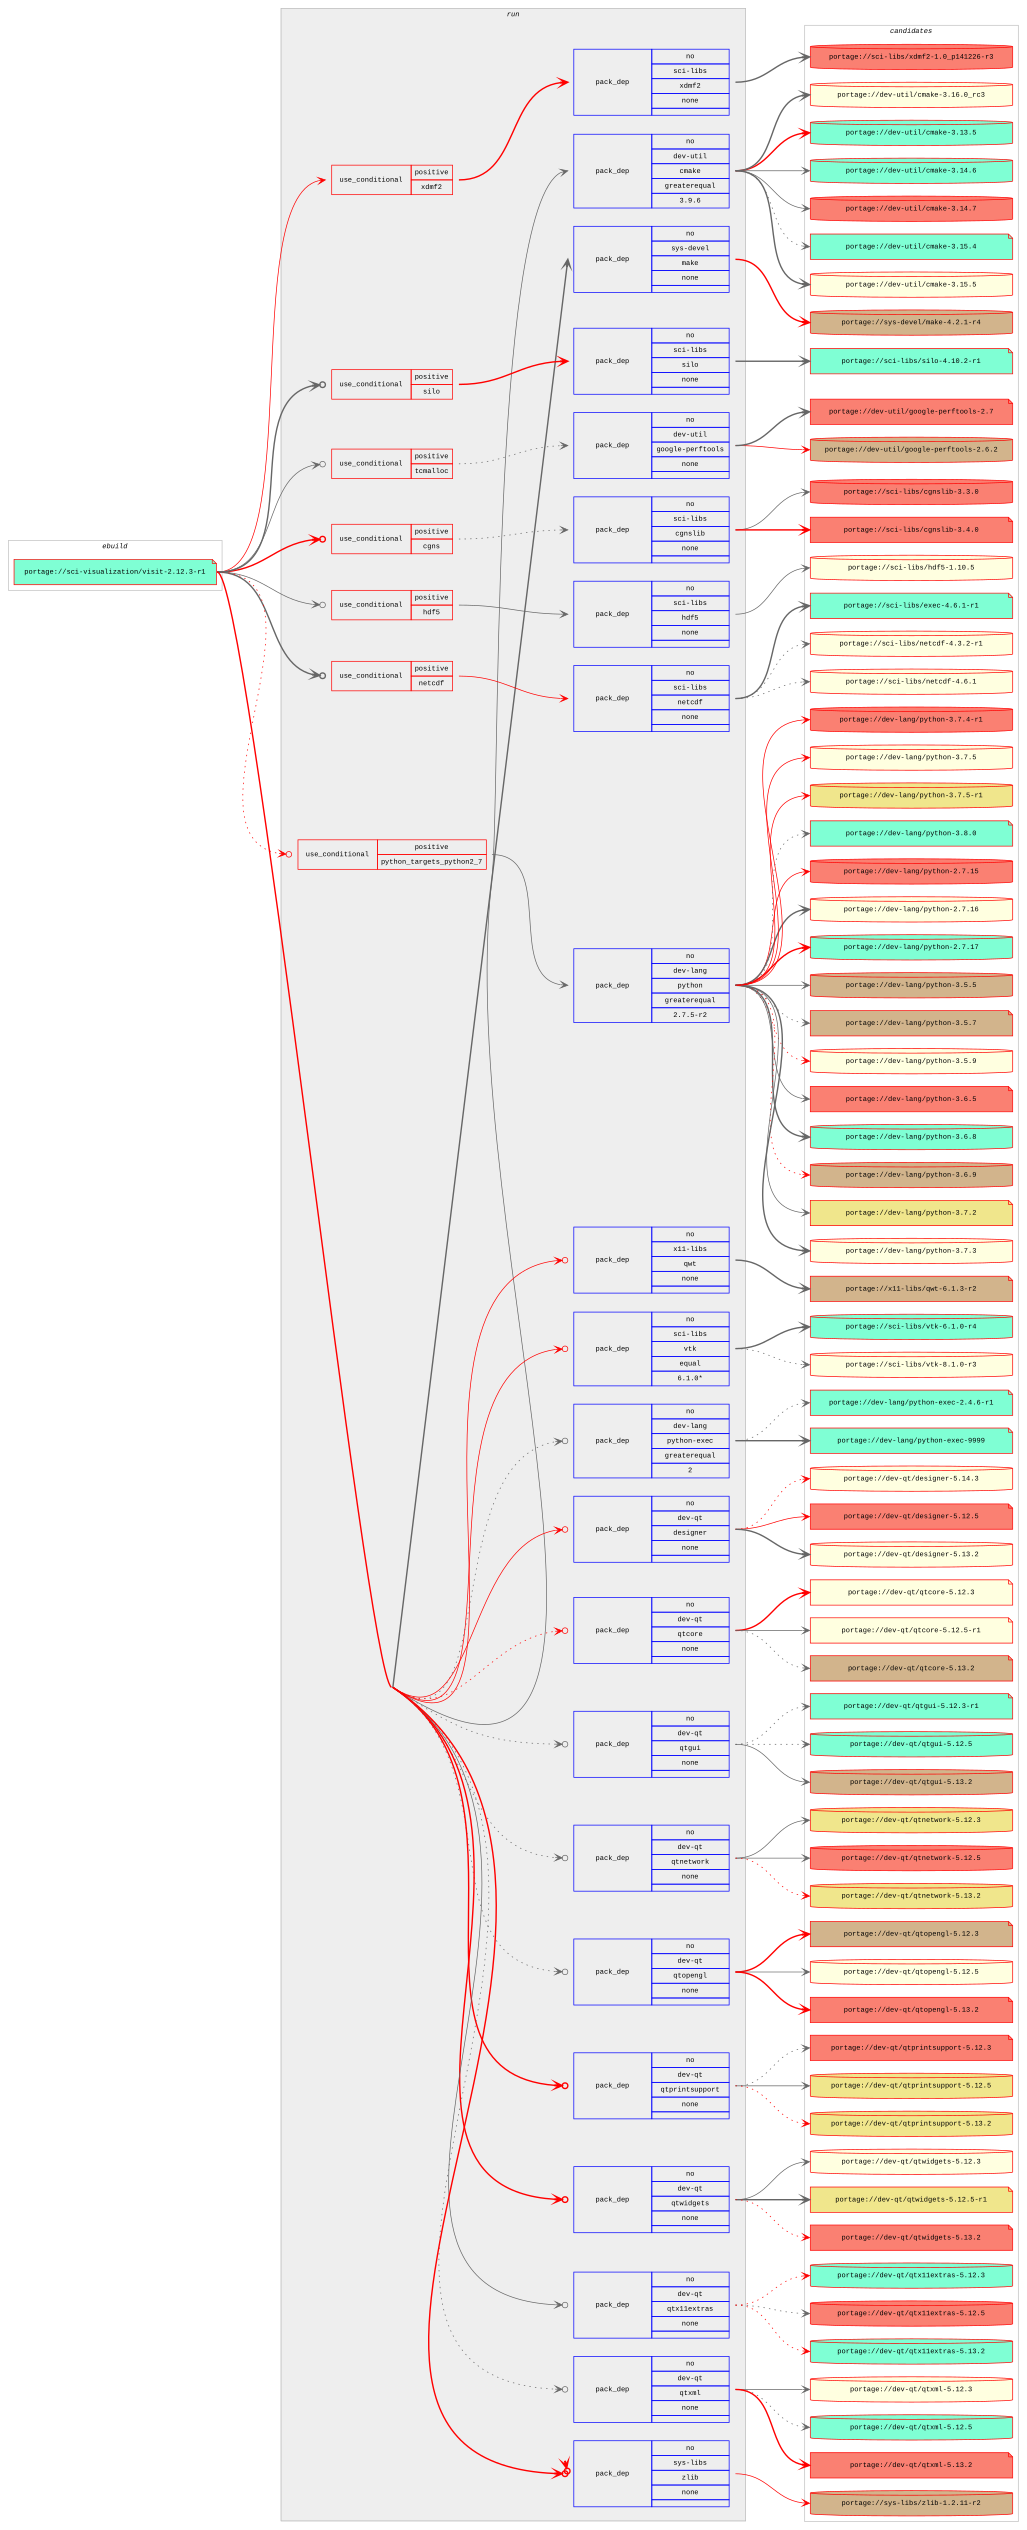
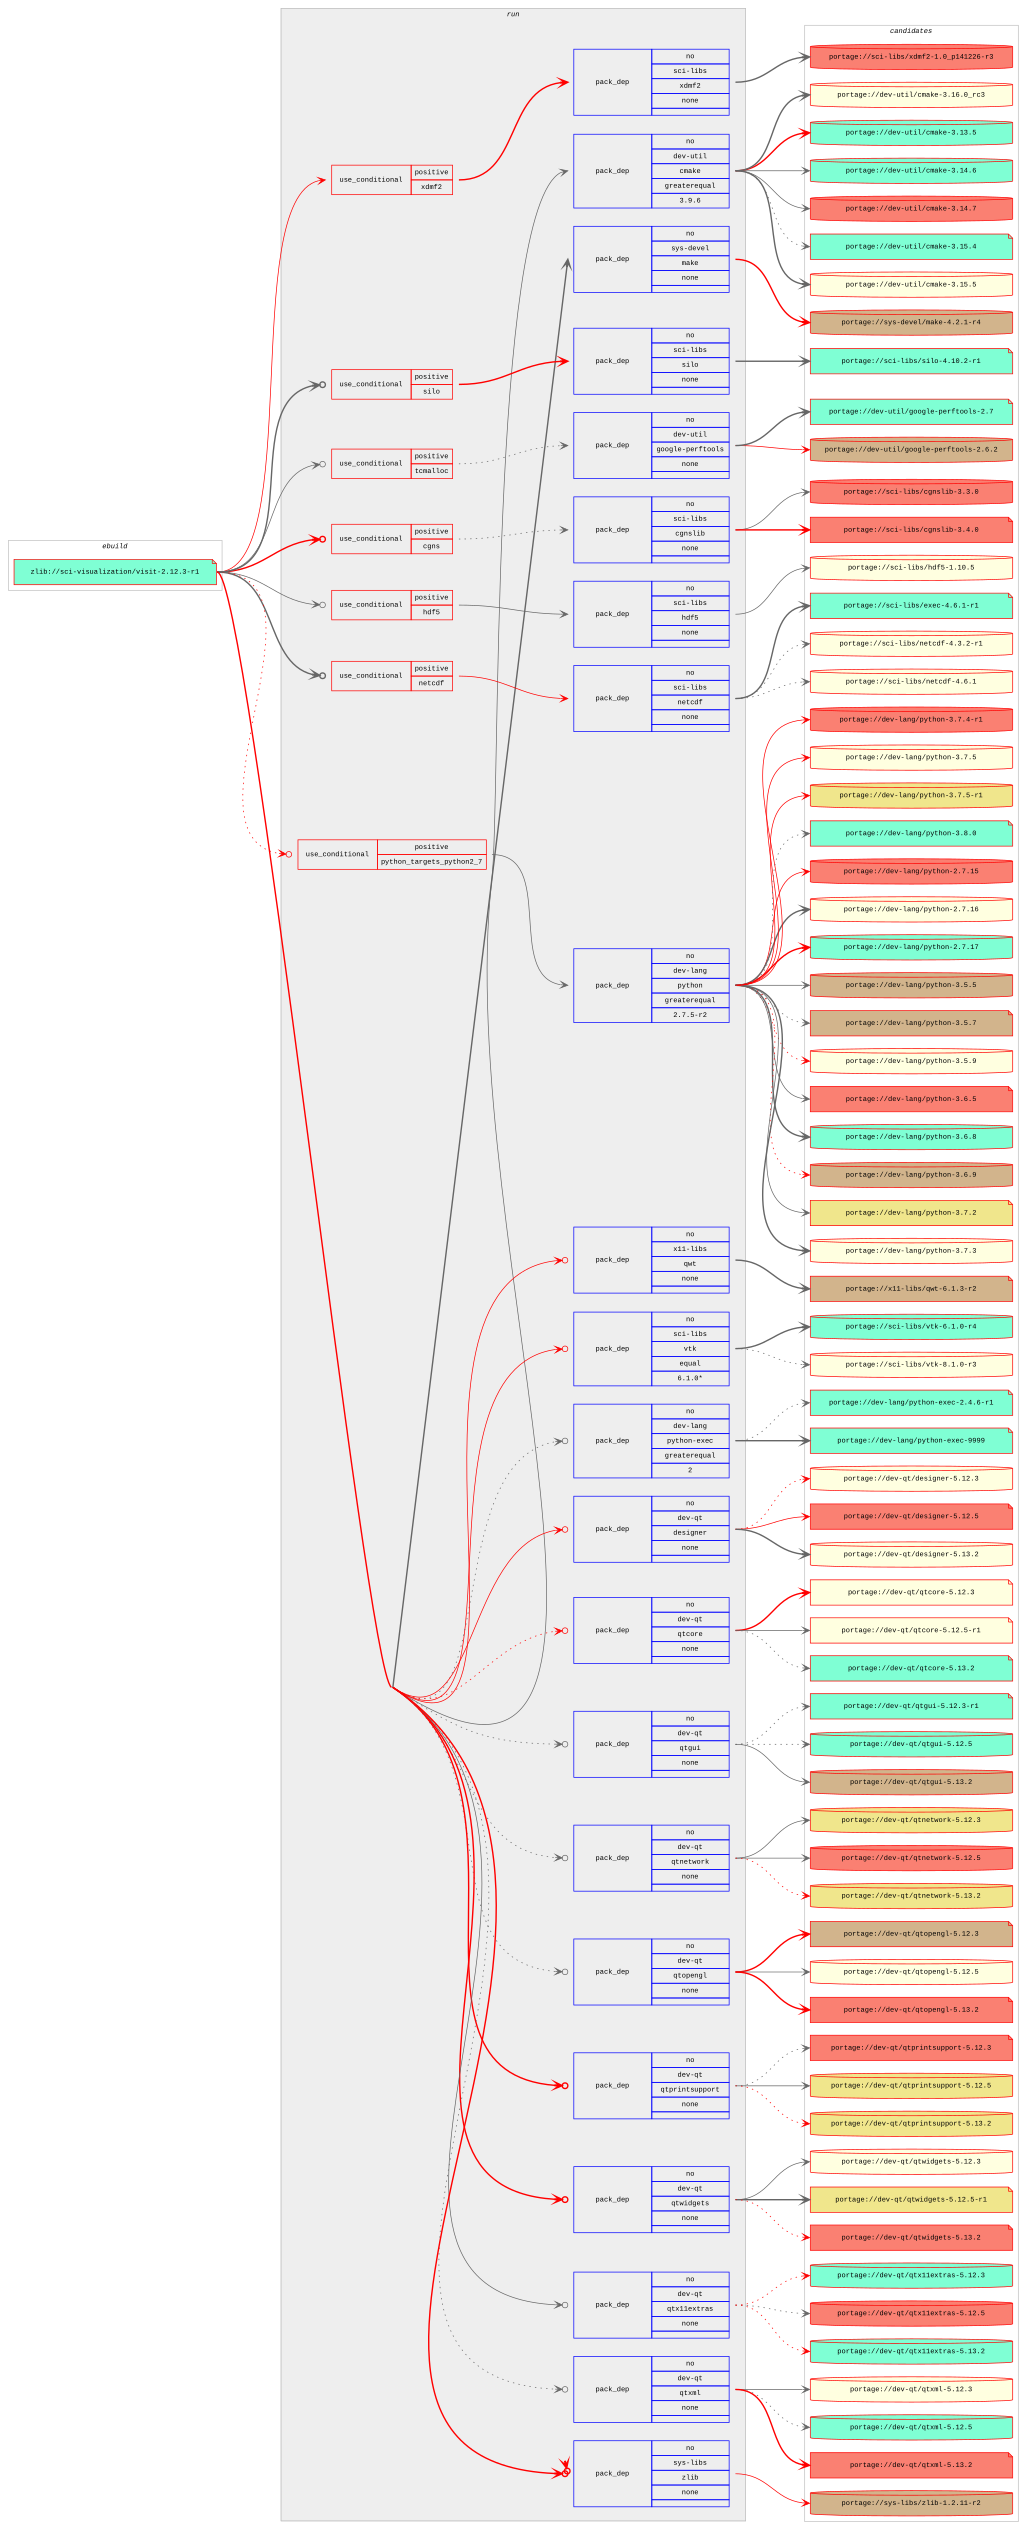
node "portage://dev-util/google-perftools-2.7": fillcolor salmon -> aquamarine
node "portage://sci-visualization/visit-2.12.3-r1": label "portage://sci-visualization/visit-2.12.3-r1" -> "zlib://sci-visualization/visit-2.12.3-r1"
node "portage://dev-qt/designer-5.14.3": label "portage://dev-qt/designer-5.14.3" -> "portage://dev-qt/designer-5.12.3"
node "portage://dev-qt/qtcore-5.13.2": fillcolor tan -> aquamarine
